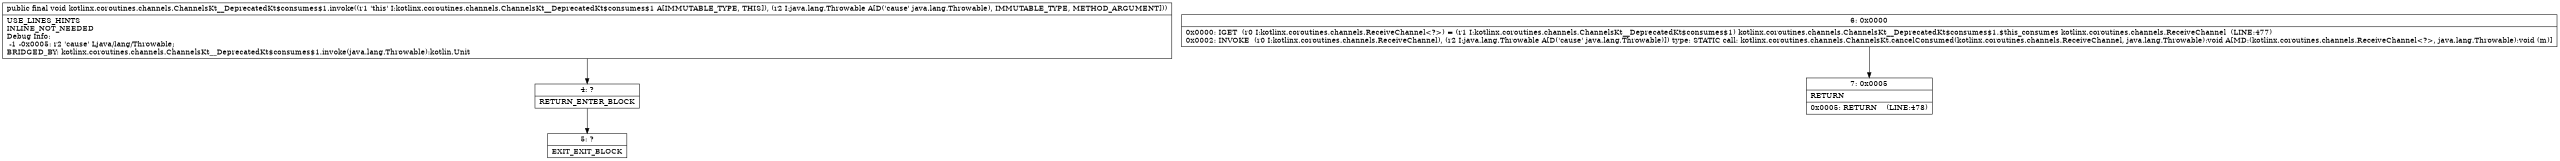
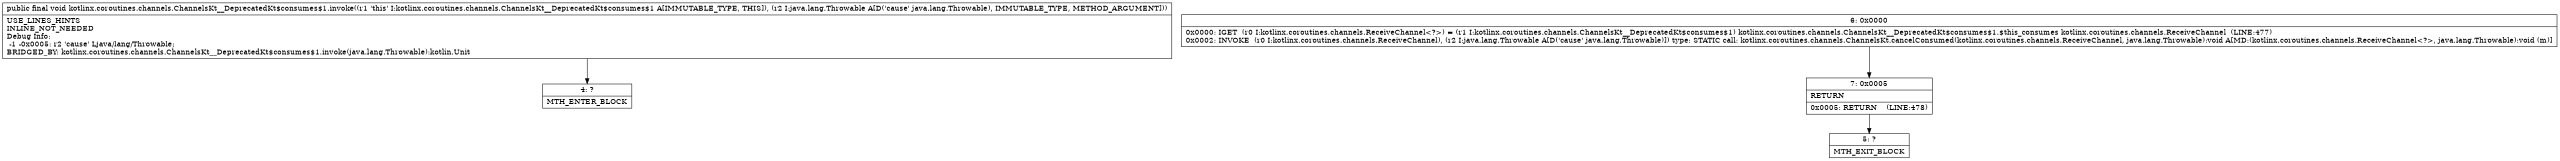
node "4: ?": text "RETURN_ENTER_BLOCK" -> "MTH_ENTER_BLOCK"
edge "4: ?" -> "5: ?": now "7: 0x0005" -> "5: ?"
node "5: ?": text "EXIT_EXIT_BLOCK" -> "MTH_EXIT_BLOCK"
